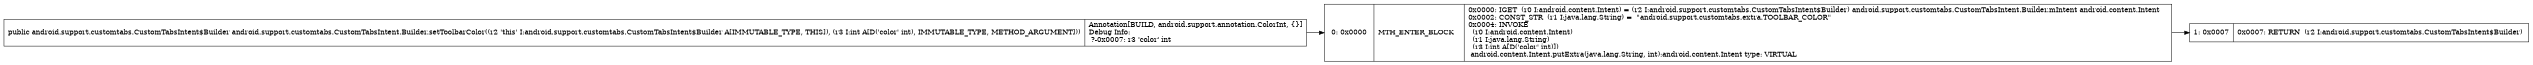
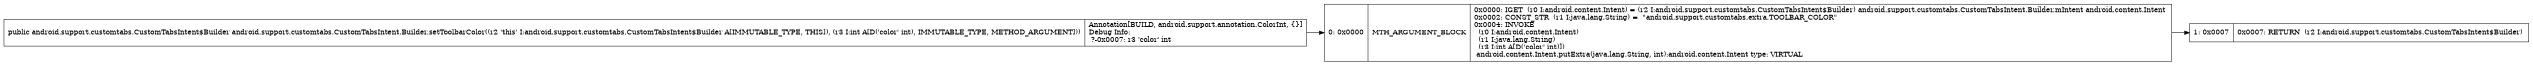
node "0: 0x0000": text "MTH_ENTER_BLOCK" -> "MTH_ARGUMENT_BLOCK"
